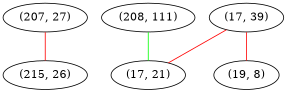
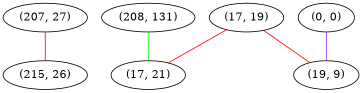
node "(208, 111)": label "(208, 111)" -> "(208, 131)"
node "(17, 39)": label "(17, 39)" -> "(17, 19)"
node "(0, 0)": added
node "(19, 8)": label "(19, 8)" -> "(19, 9)"
